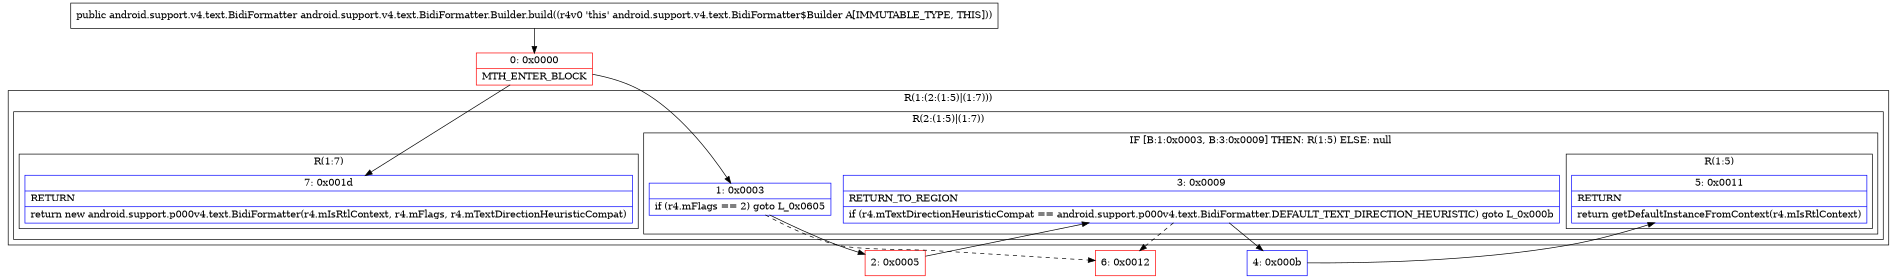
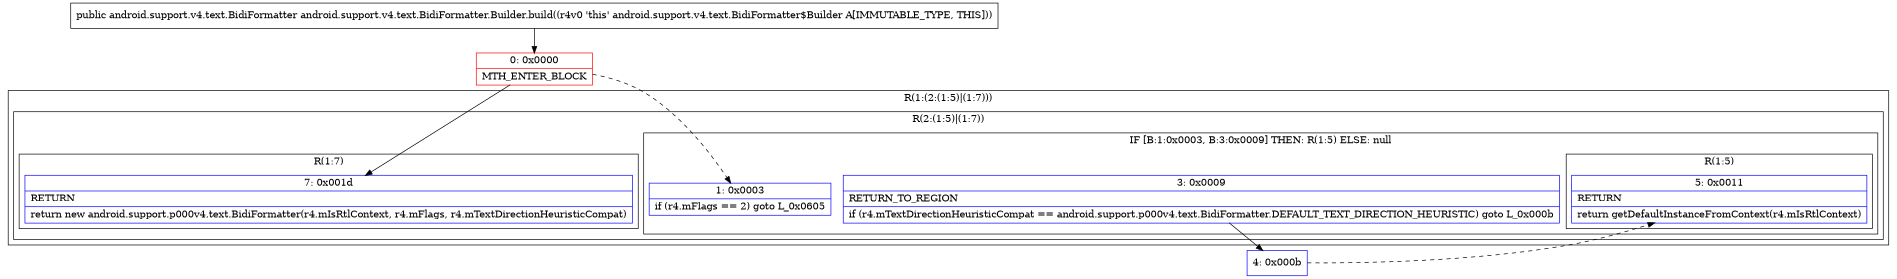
edge "0: 0x0000" -> "1: 0x0003": style solid -> dashed
edge "4: 0x000b" -> "5: 0x0011": style solid -> dashed
node "2: 0x0005": removed
node "6: 0x0012": removed
